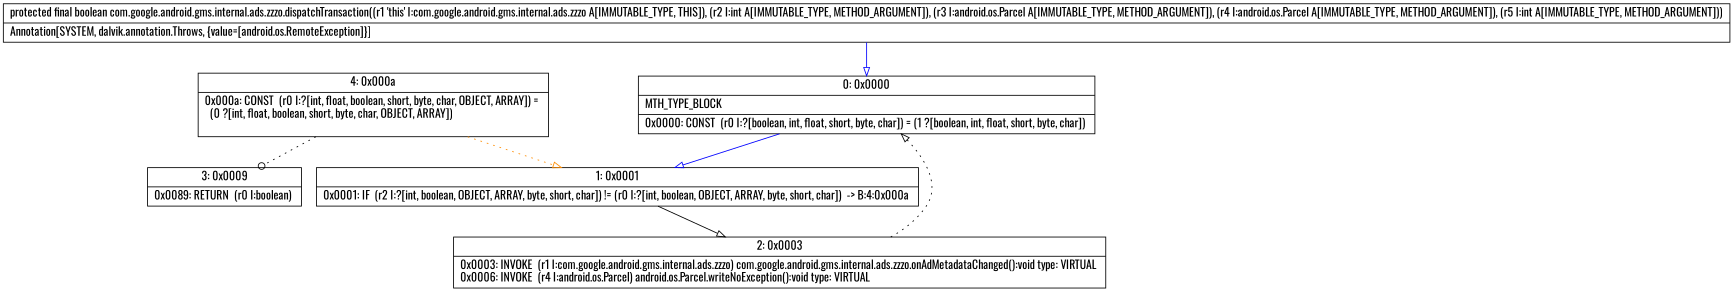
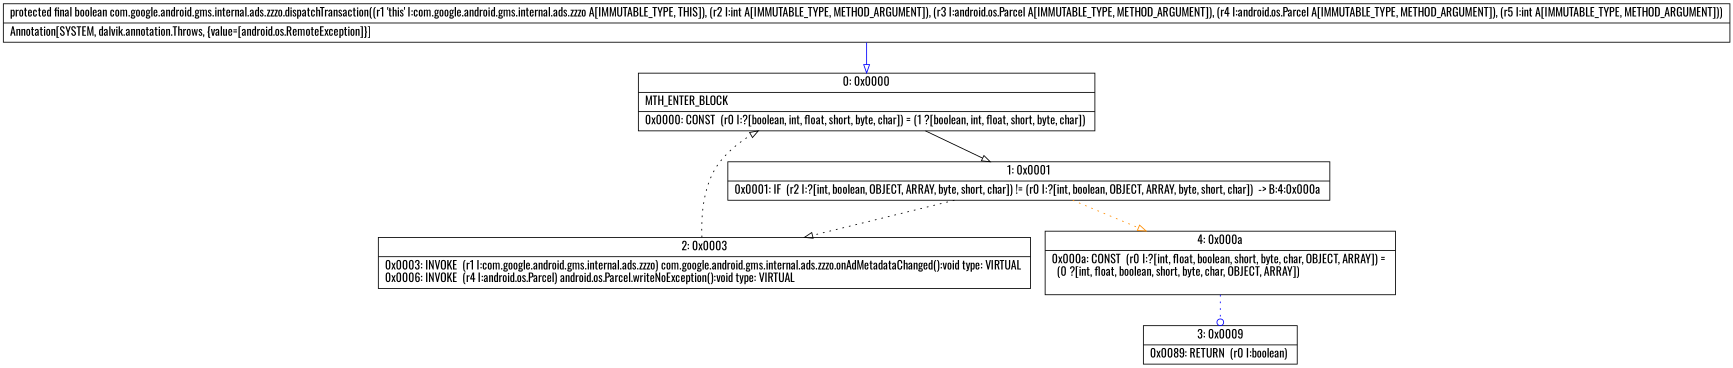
node "0: 0x0000": text "MTH_TYPE_BLOCK" -> "MTH_ENTER_BLOCK"
edge "0: 0x0000" -> "1: 0x0001": color blue -> black
edge "4: 0x000a" -> "3: 0x0009": color black -> blue
edge "4: 0x000a" -> "1: 0x0001": reversed
edge "1: 0x0001" -> "2: 0x0003": style solid -> dotted
